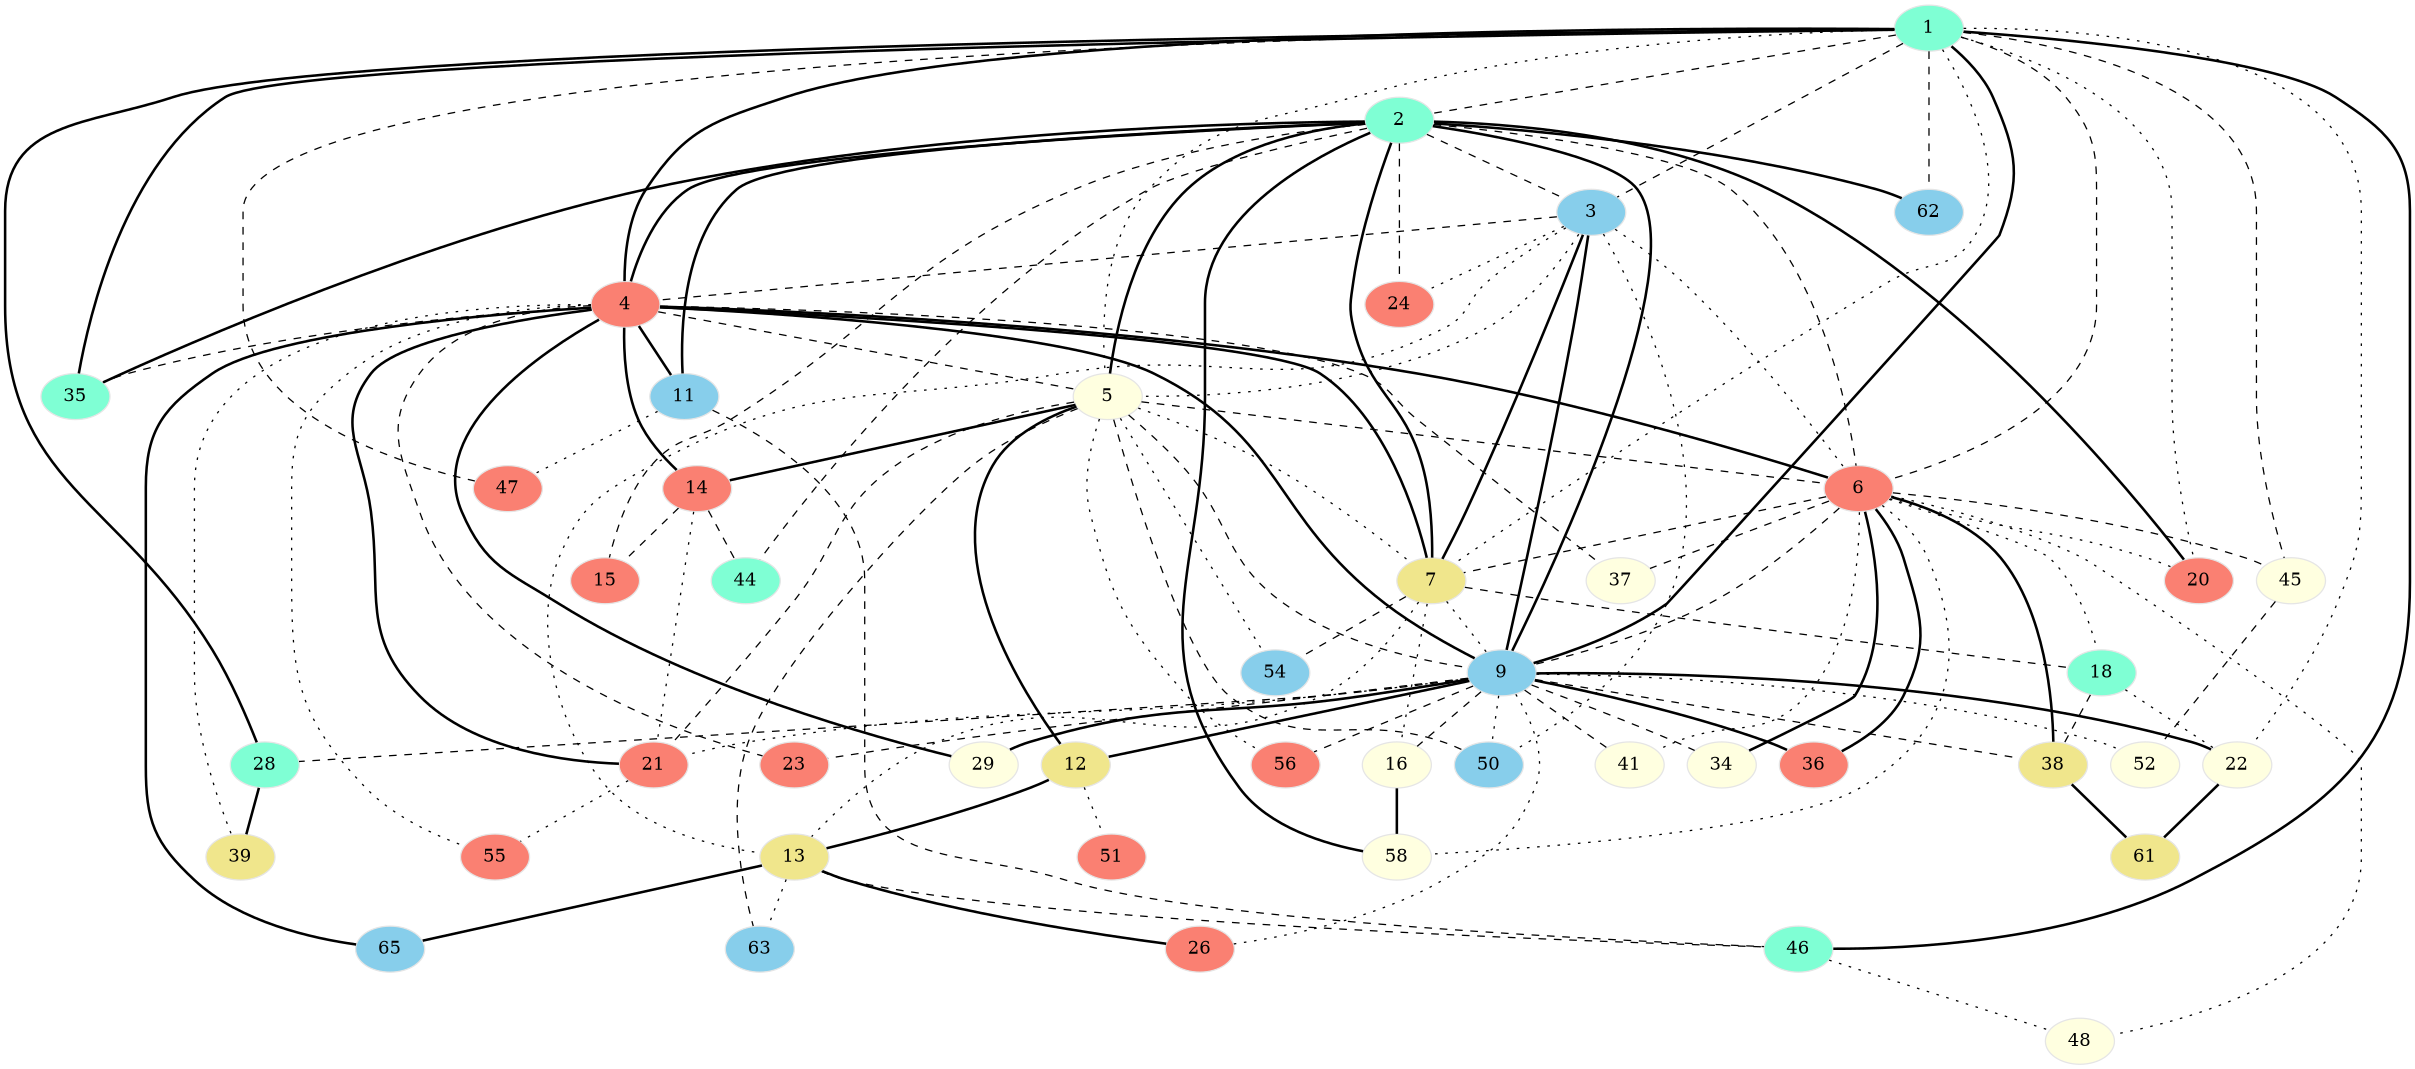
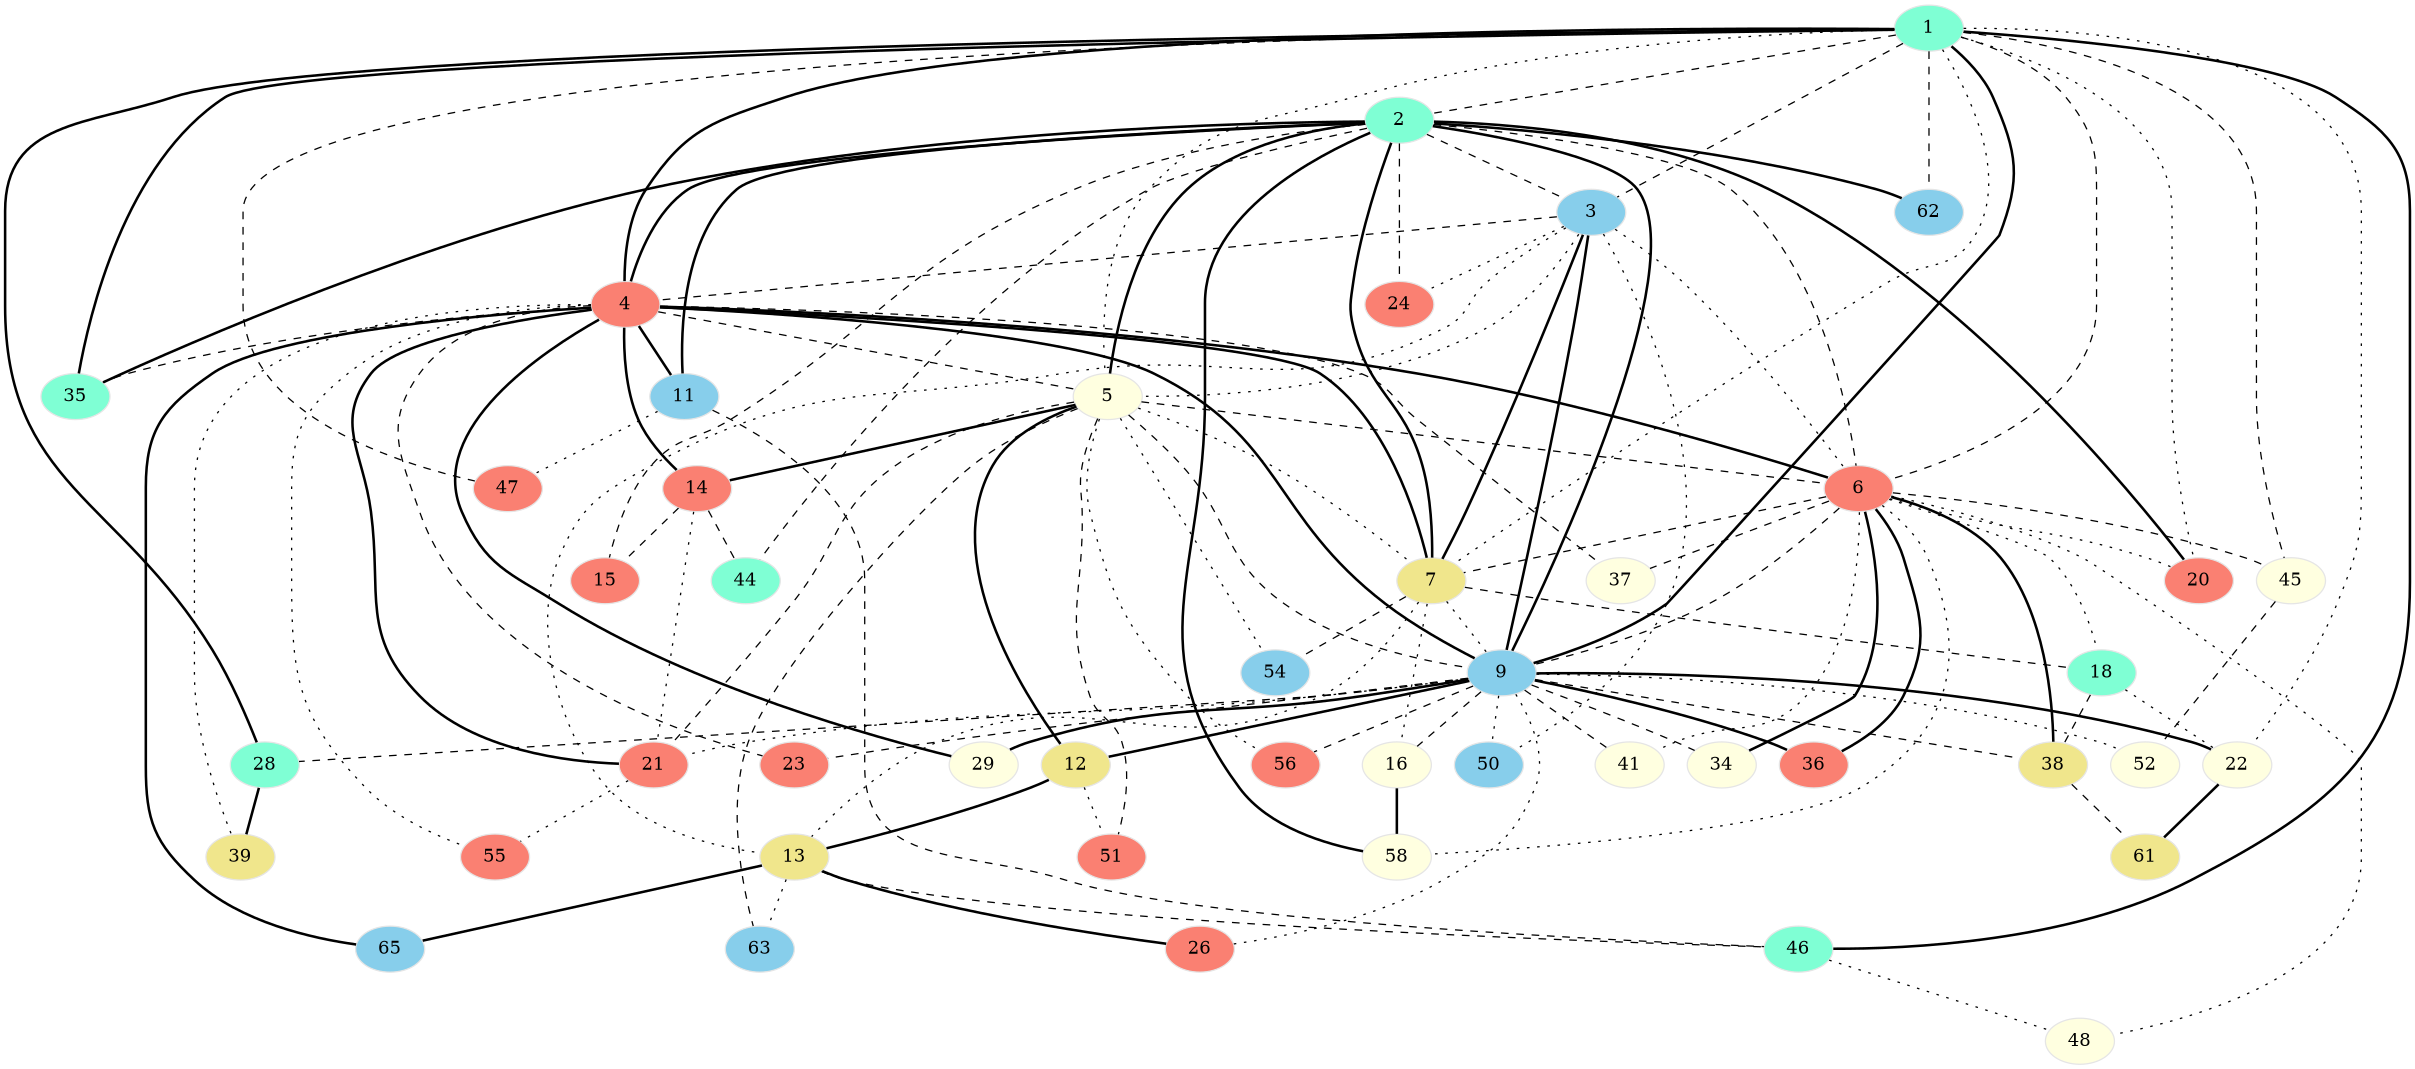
edge "5" -- "50": now "5" -- "51"
edge "38" -- "61": style bold -> dashed
